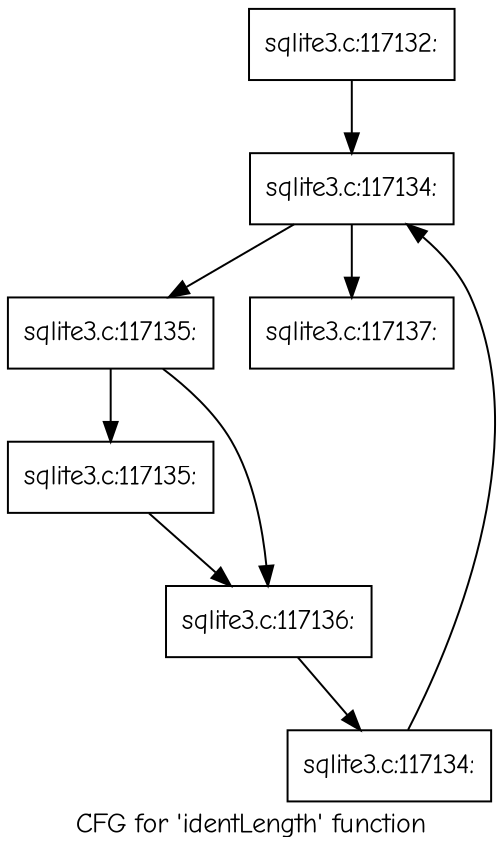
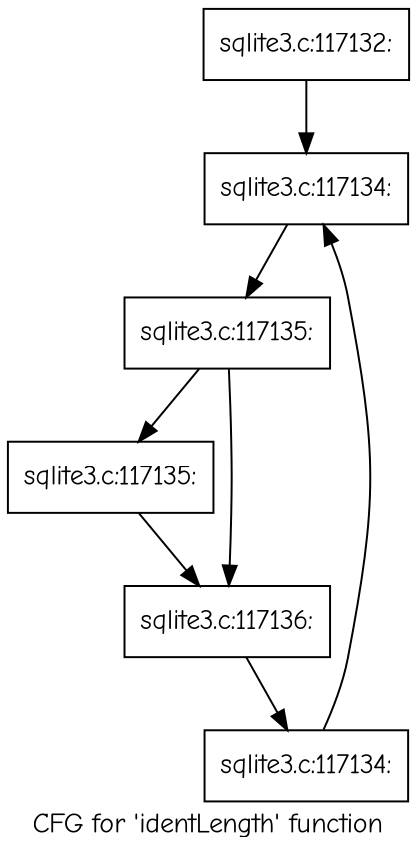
node "sqlite3.c:117137:": removed
